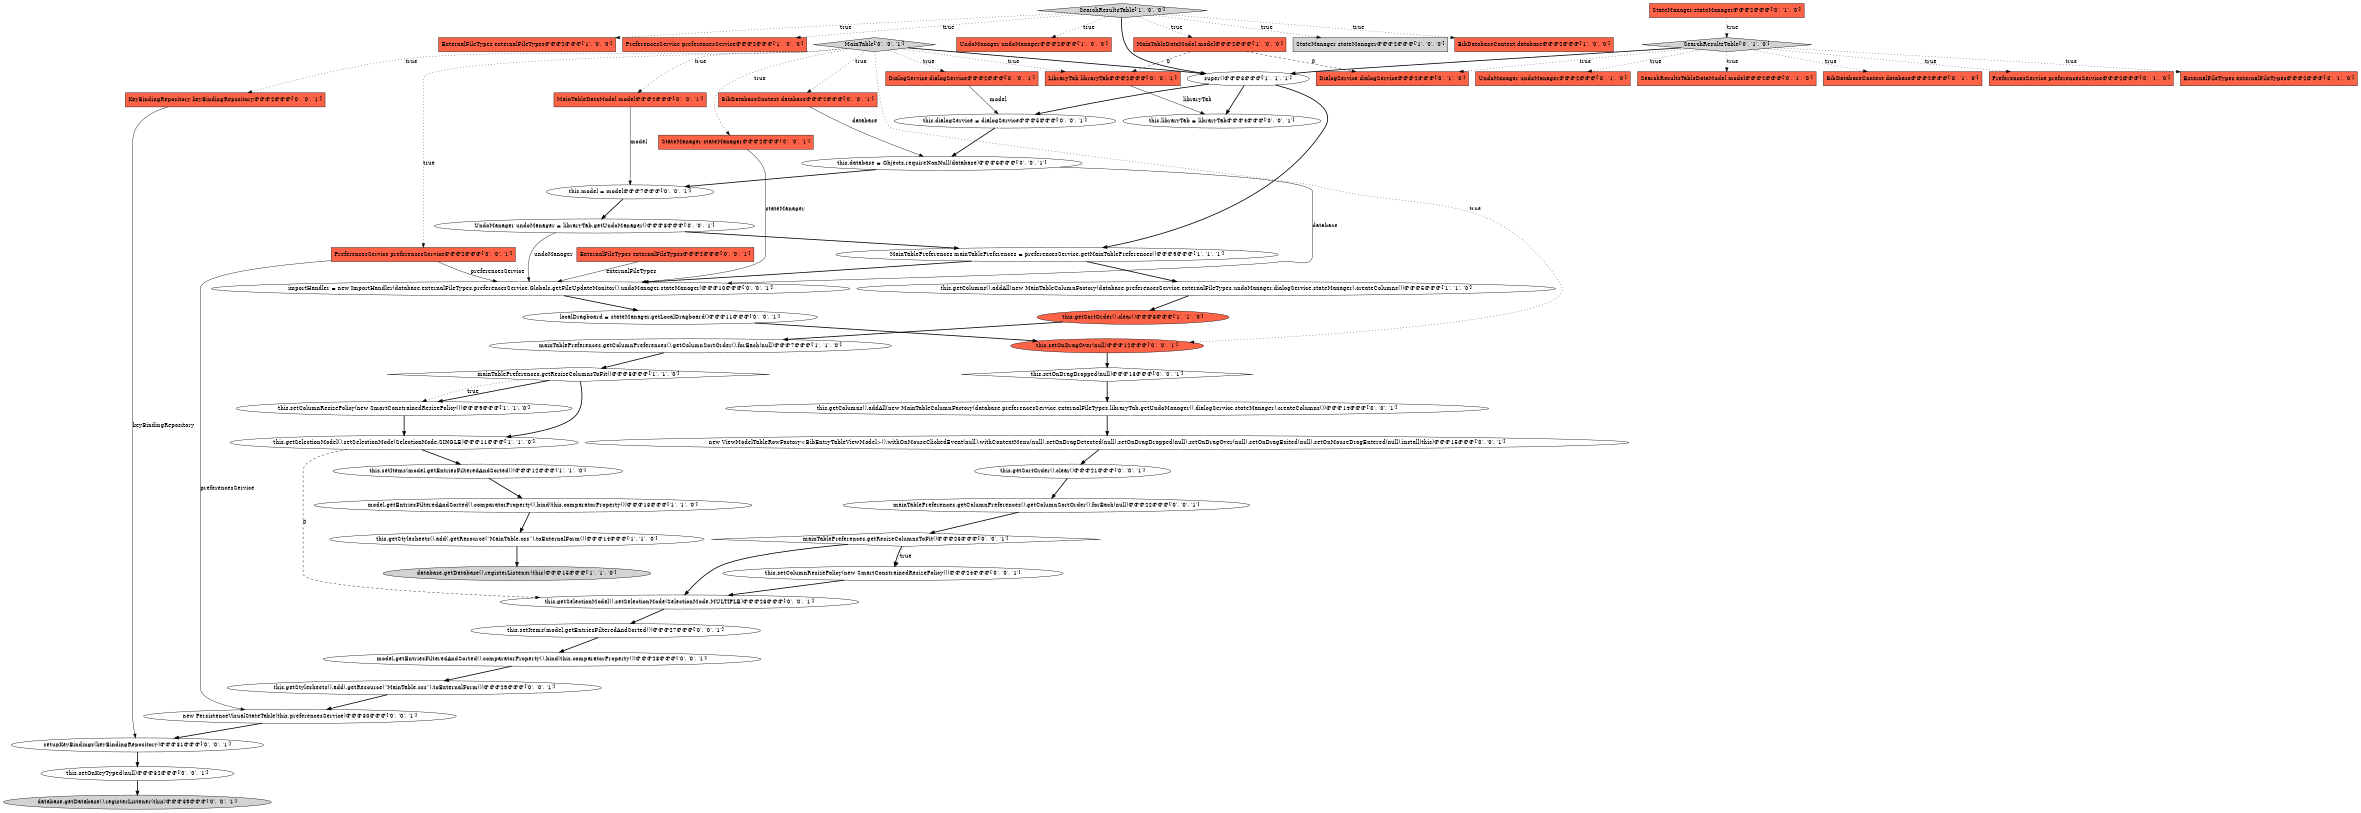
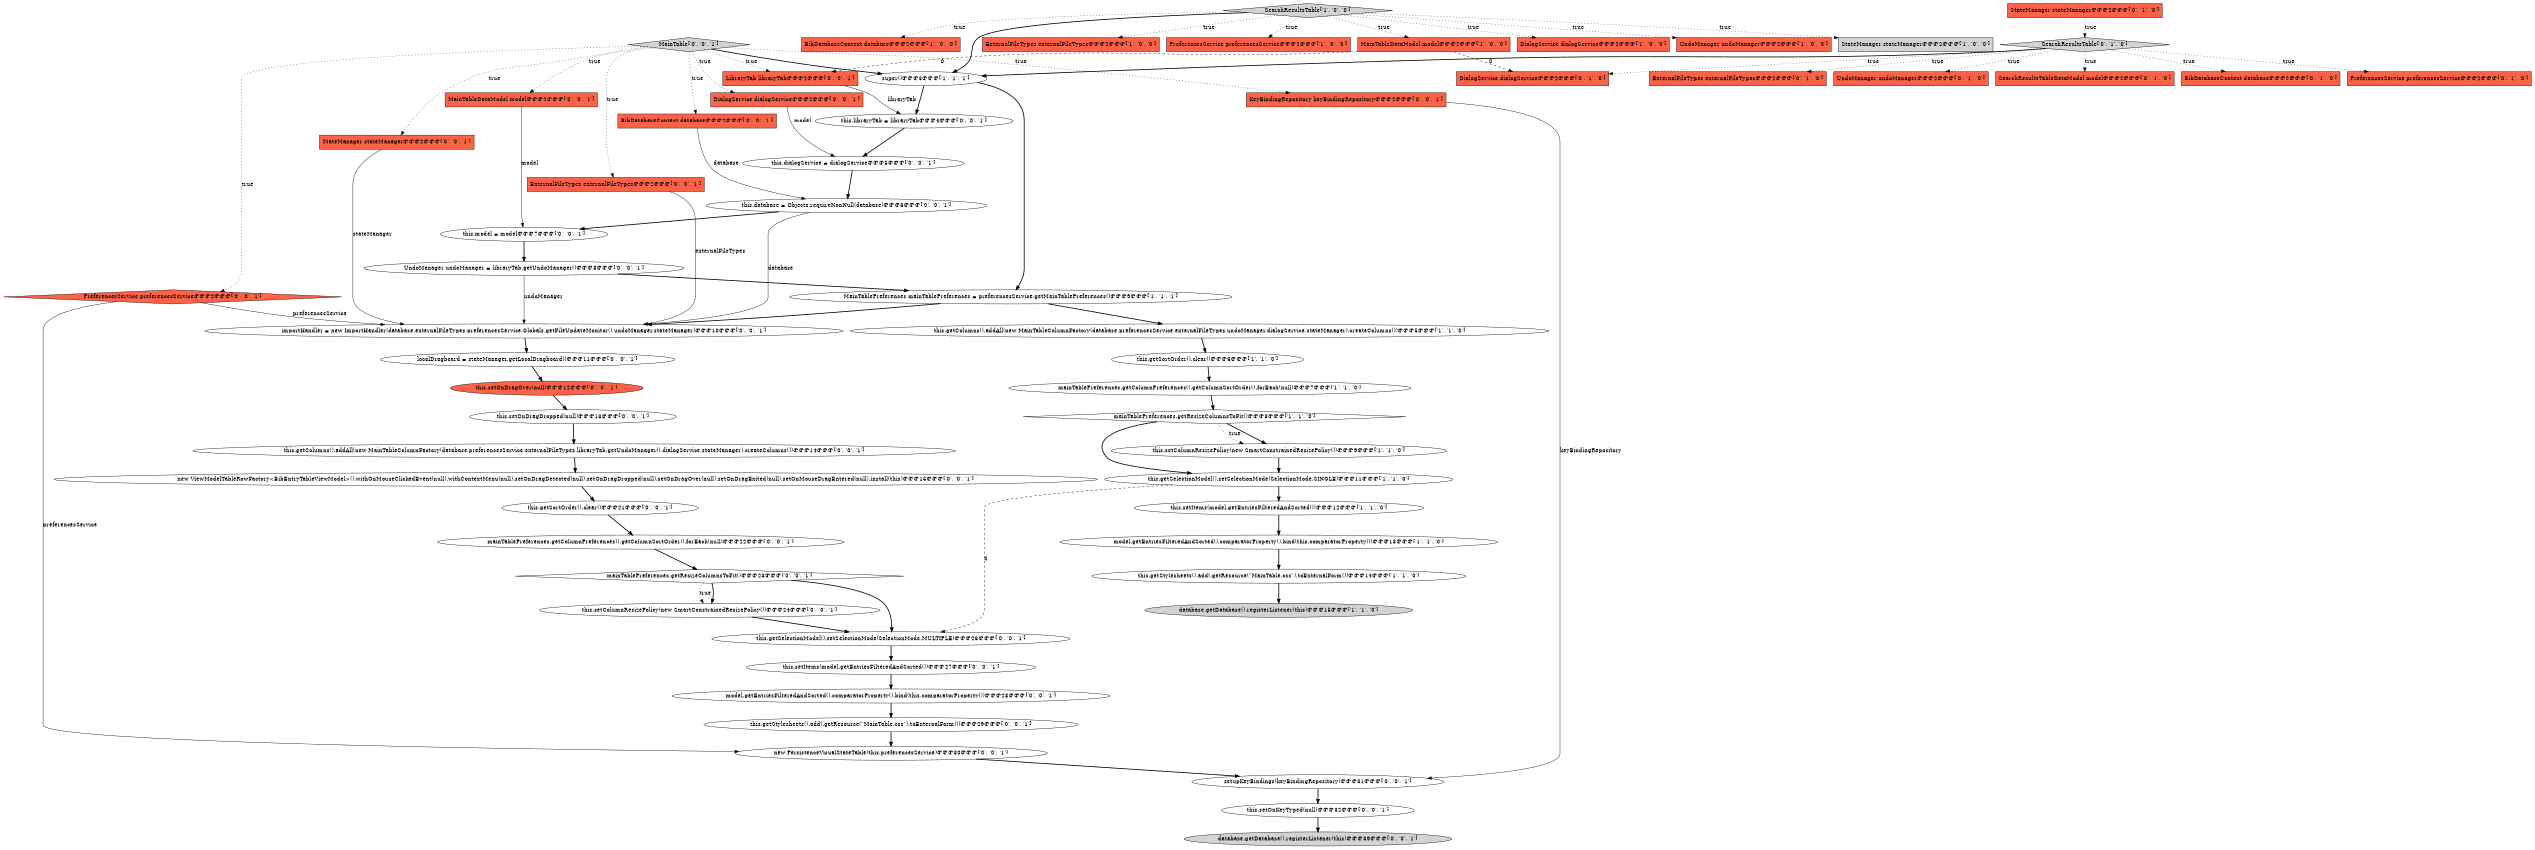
node "DialogService dialogService@@@2@@@['1', '0', '0']": added
edge "super()@@@3@@@['1', '1', '1']" -> "this.dialogService = dialogService@@@5@@@['0', '0', '1']": now "this.libraryTab = libraryTab@@@4@@@['0', '0', '1']" -> "this.dialogService = dialogService@@@5@@@['0', '0', '1']"
edge "MainTable['0', '0', '1']" -> "this.setOnDragOver(null)@@@12@@@['0', '0', '1']": now "MainTable['0', '0', '1']" -> "ExternalFileTypes externalFileTypes@@@2@@@['0', '0', '1']"
node "PreferencesService preferencesService@@@2@@@['0', '0', '1']": shape box -> diamond
node "this.getSortOrder().clear()@@@6@@@['1', '1', '0']": fillcolor tomato -> white
node "this.setOnDragDropped(null)@@@13@@@['0', '0', '1']": shape diamond -> ellipse
